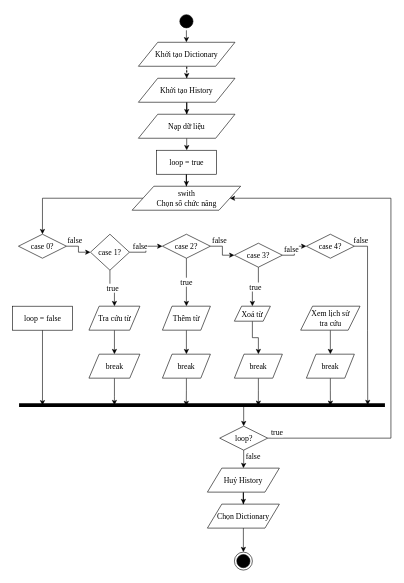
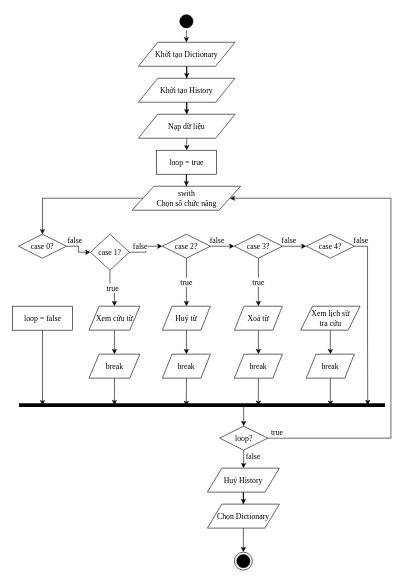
edge "Khởi tạo Dictionary" -> "Khởi tạo History": style dashed -> solid
node "case 3?": moved (258, 255) -> (258, 246)
node "Xoá từ": size 36x15 -> 48x24
node "Tra cứu từ": label "Tra cứu từ" -> "Xem cứu từ"
node "Thêm từ": label "Thêm từ" -> "Huỷ từ"
